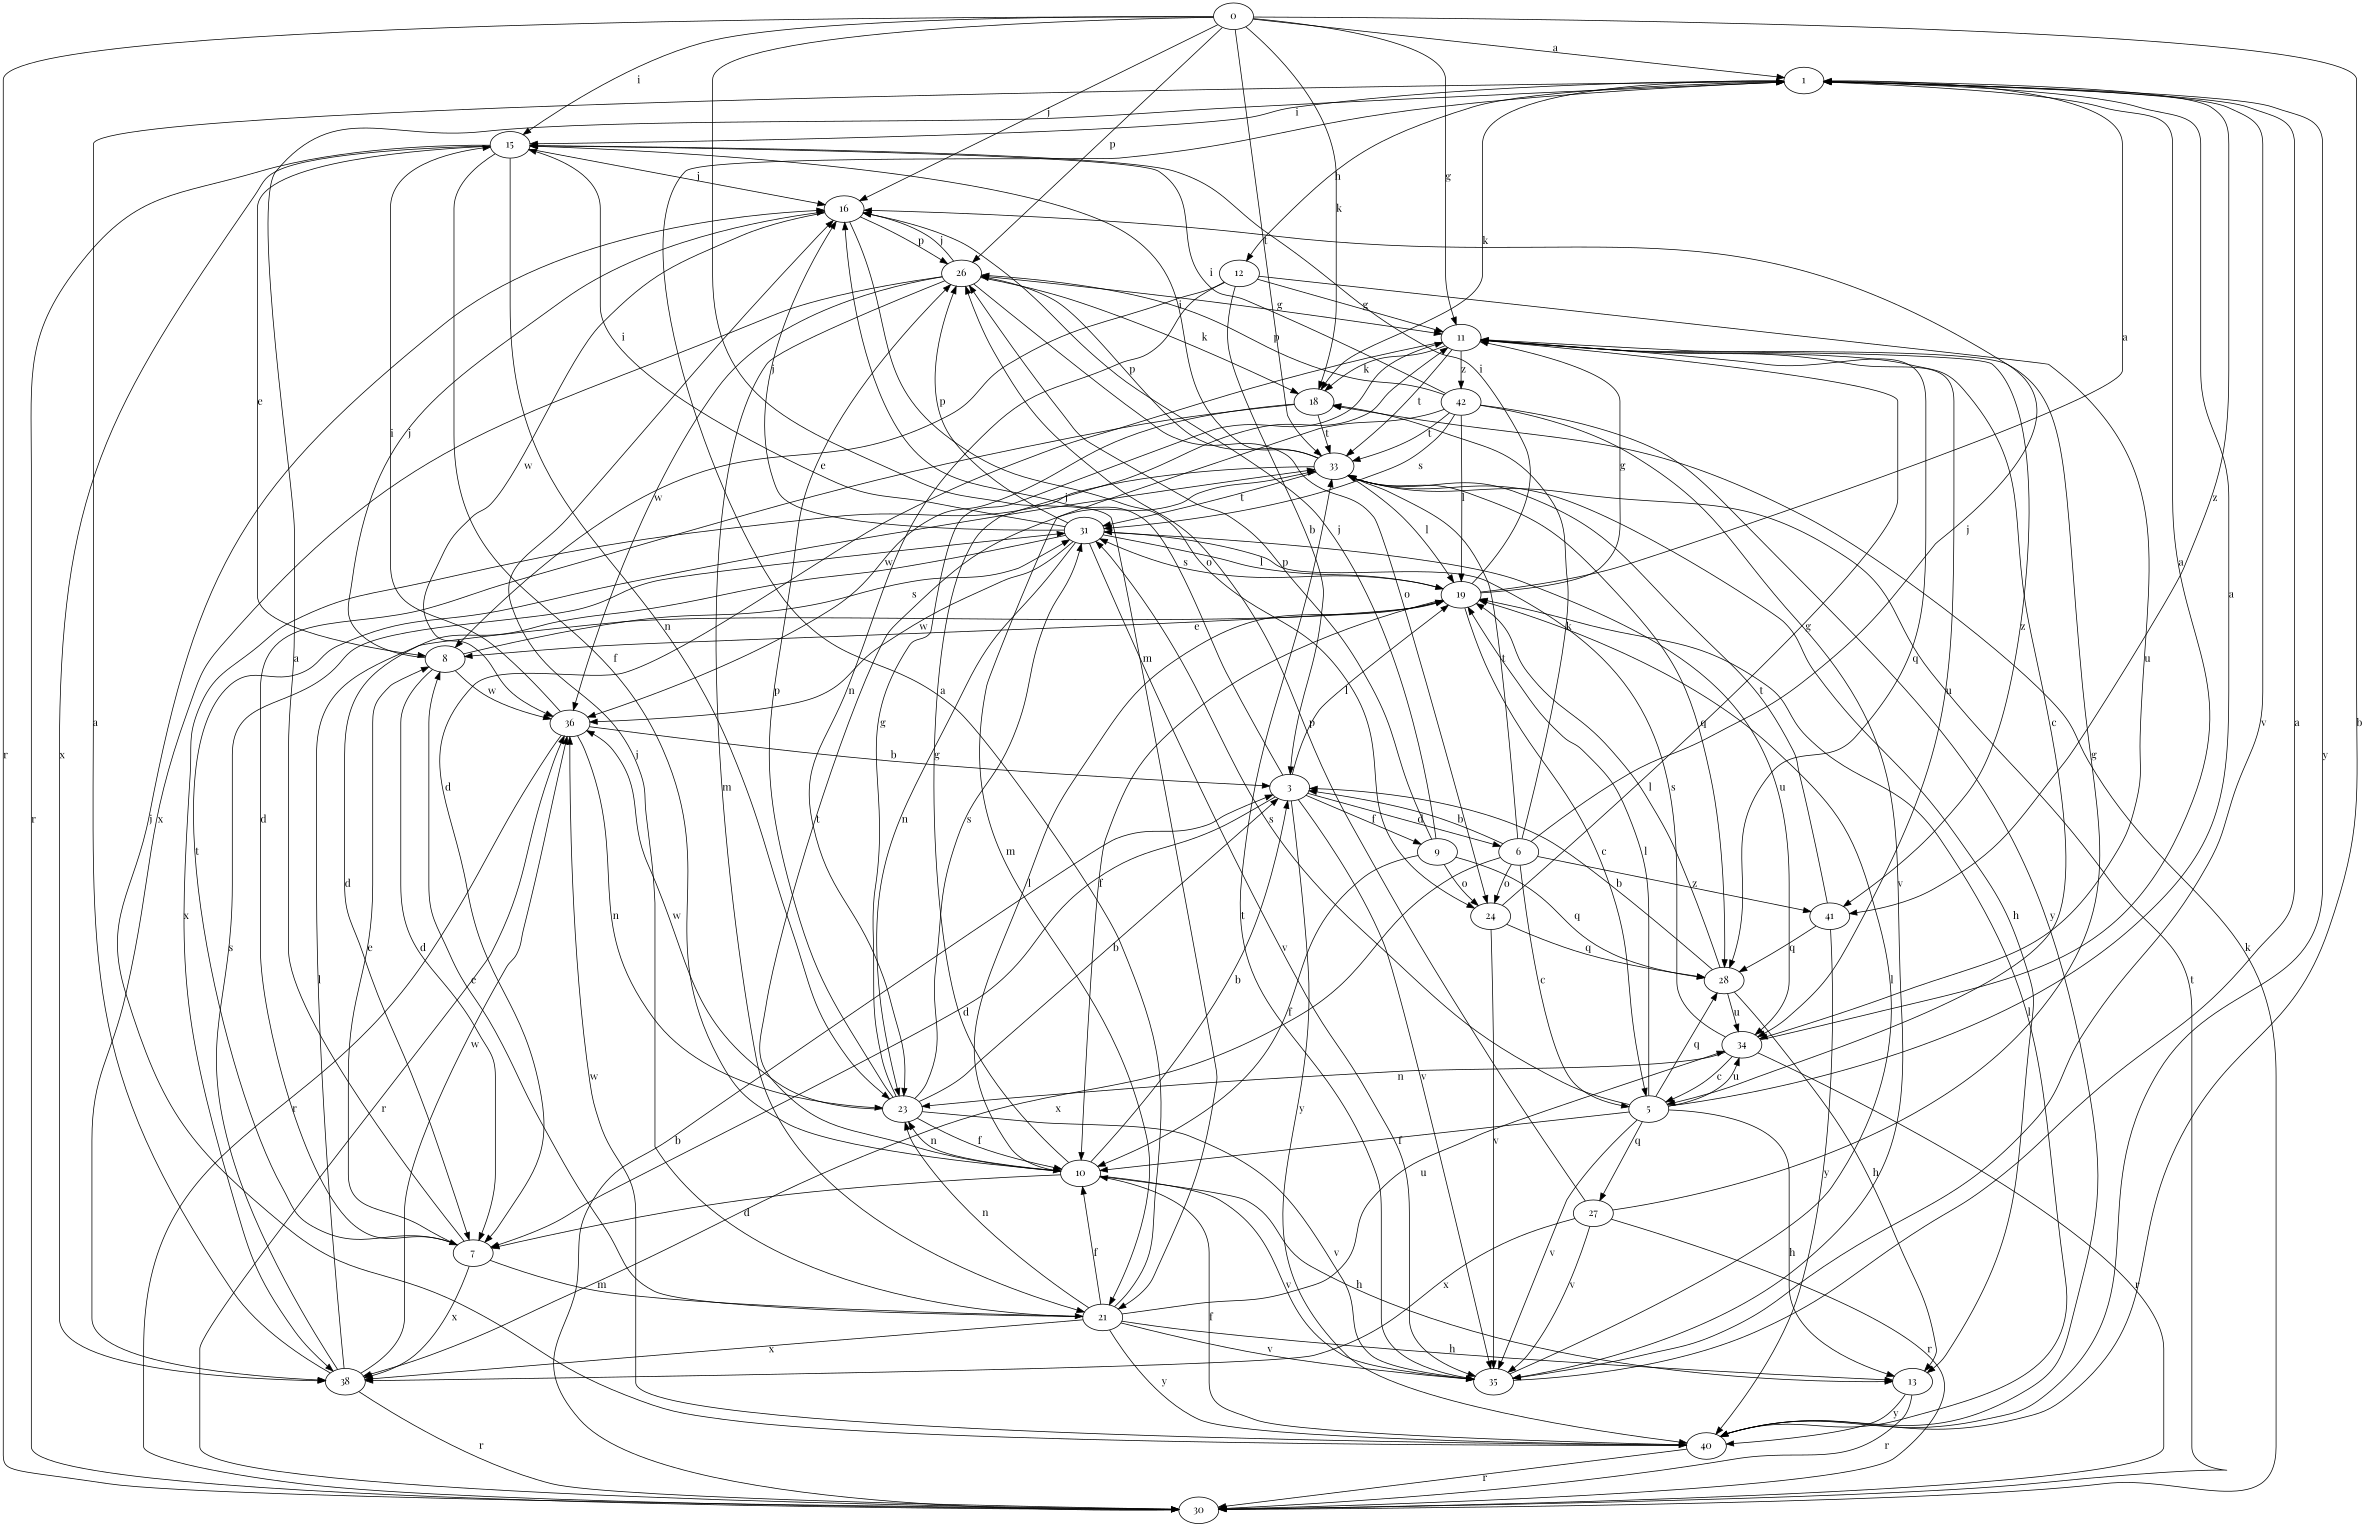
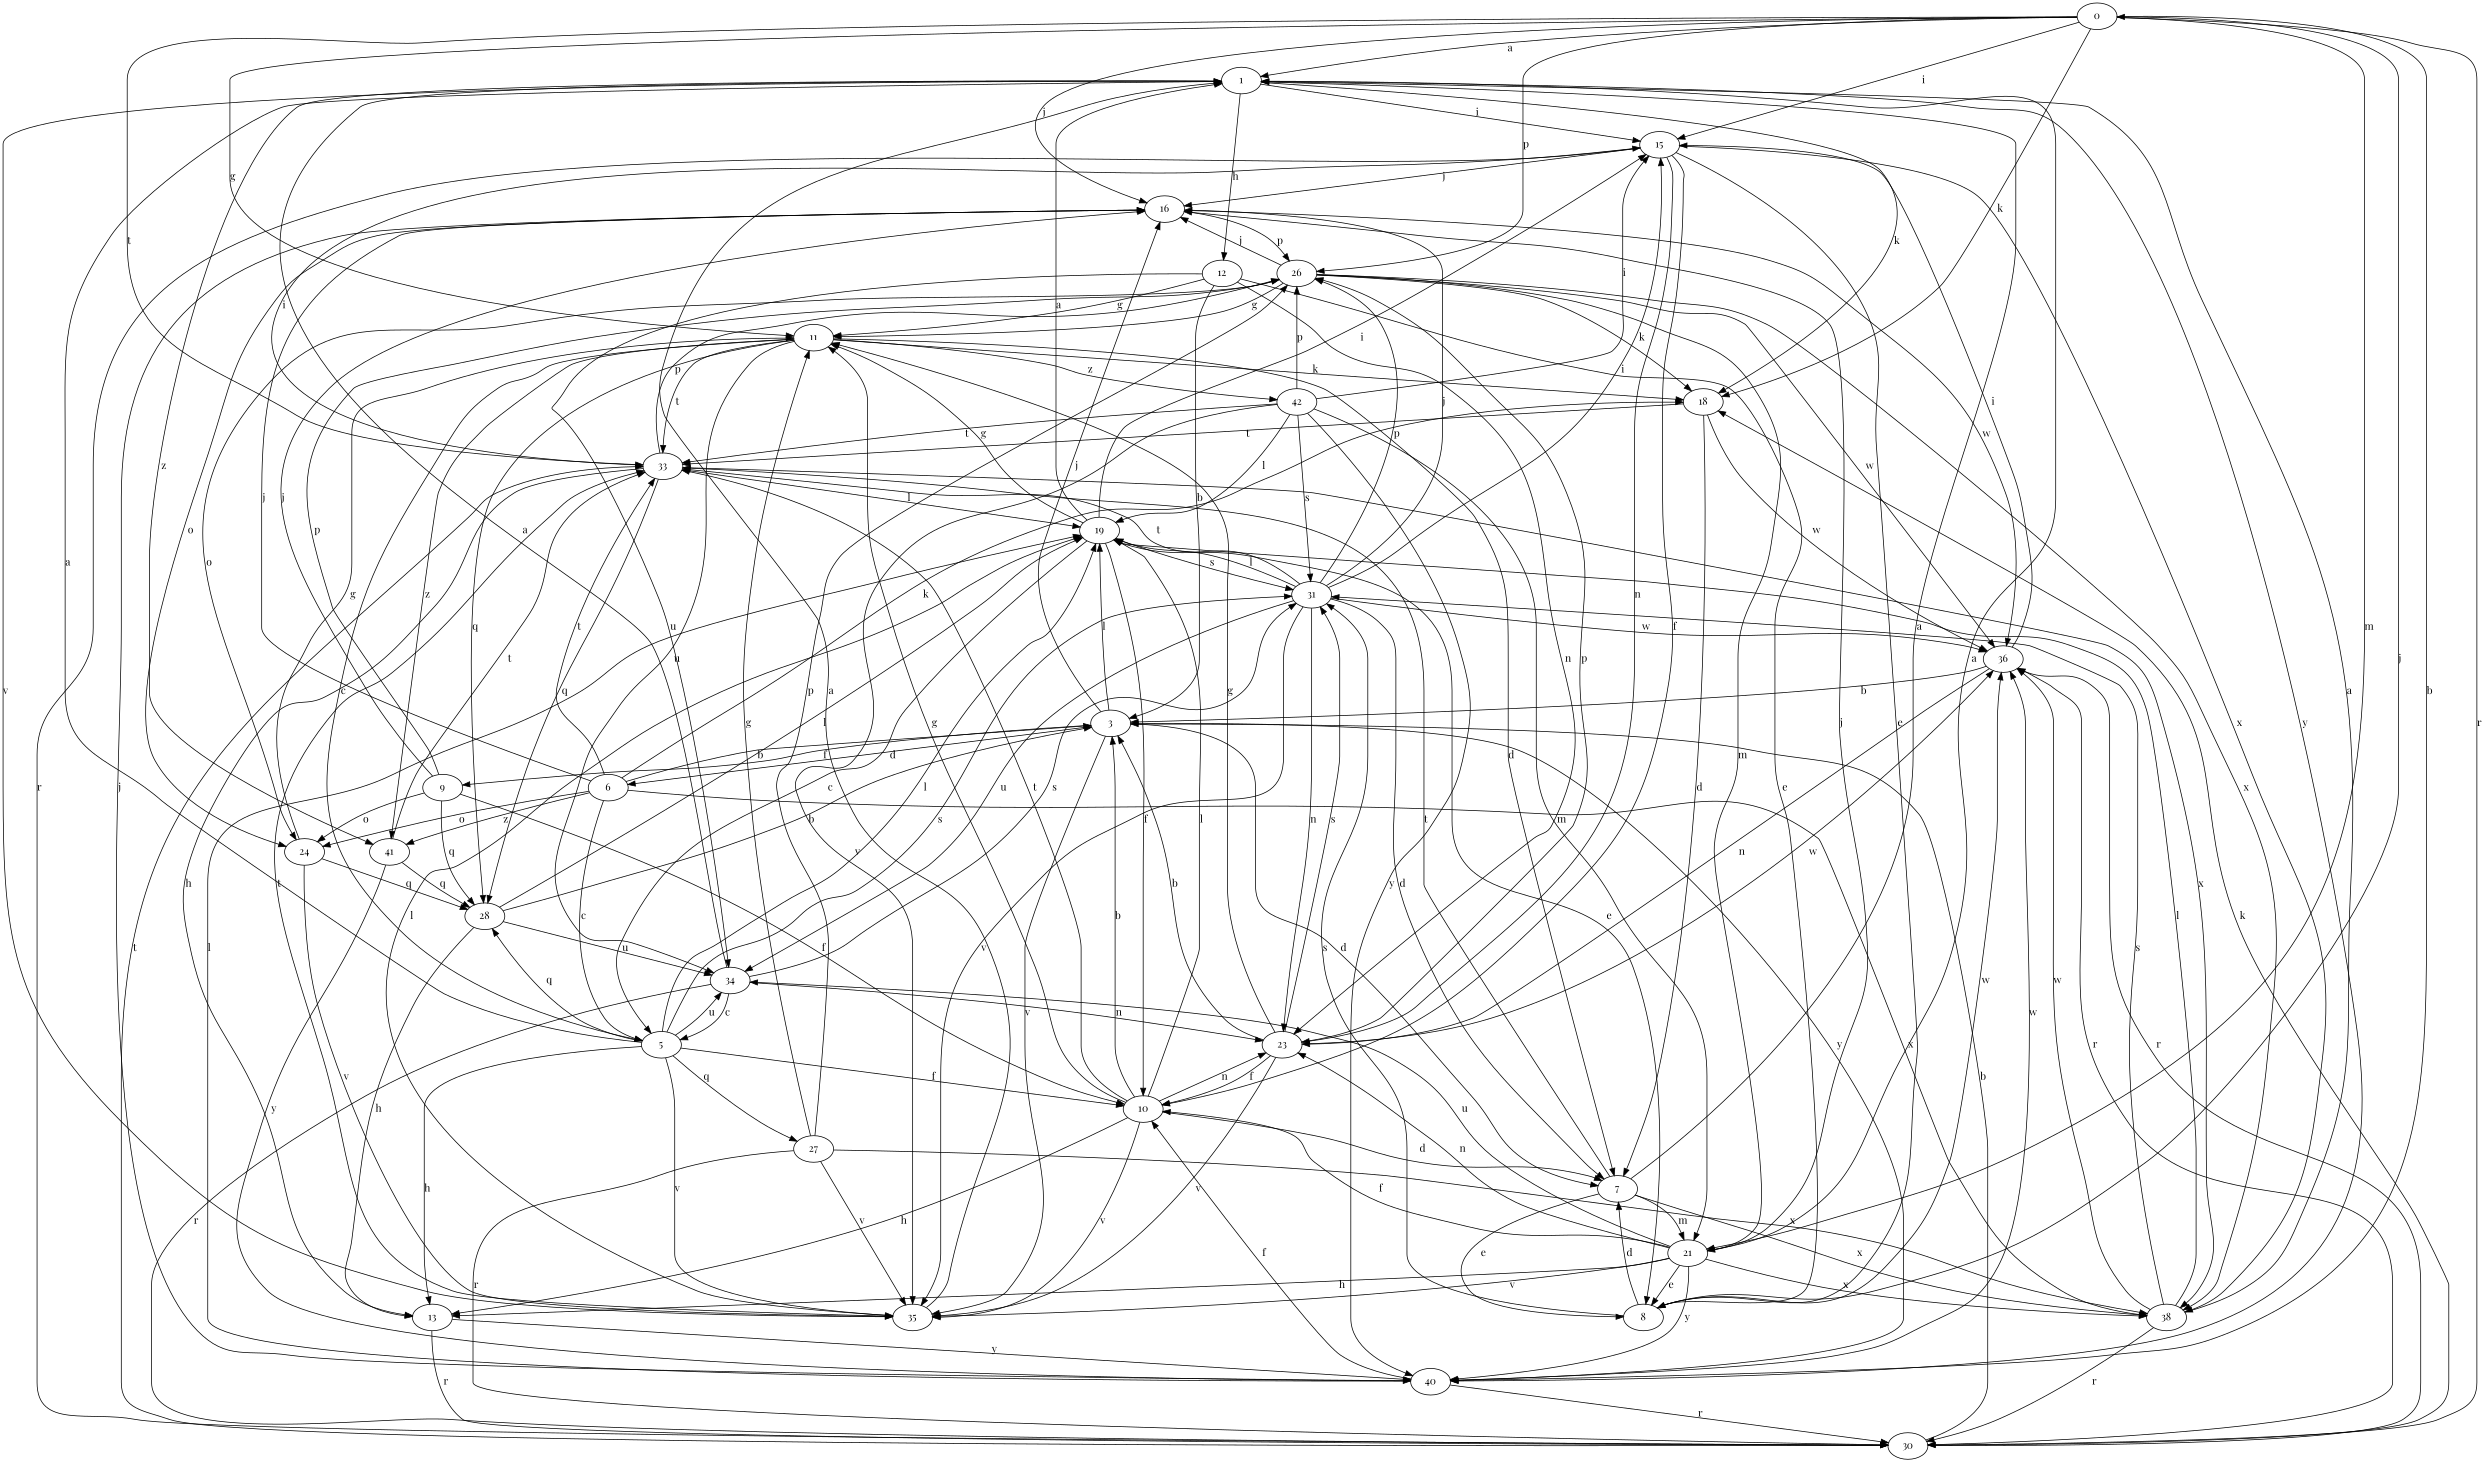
edge "8" -> "16": now "8" -> "0"
edge "33" -> "31": reversed
